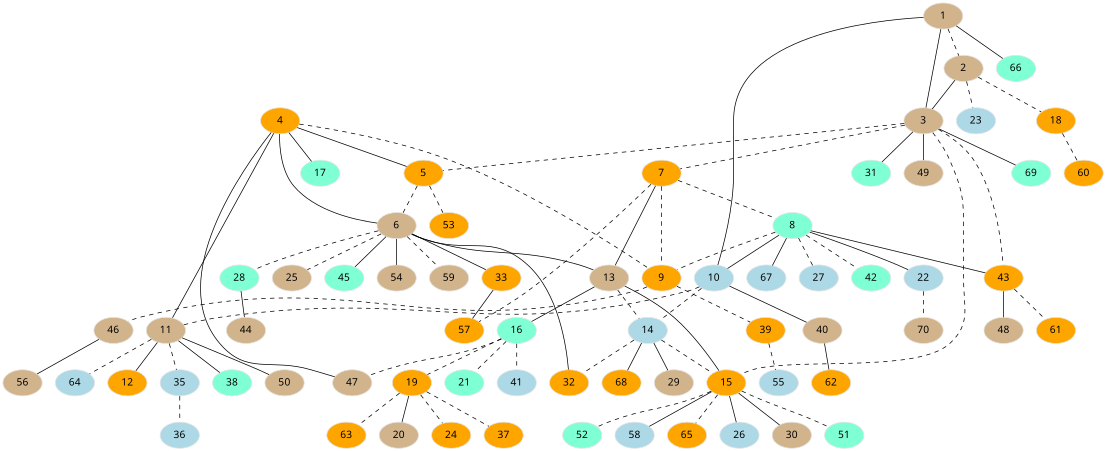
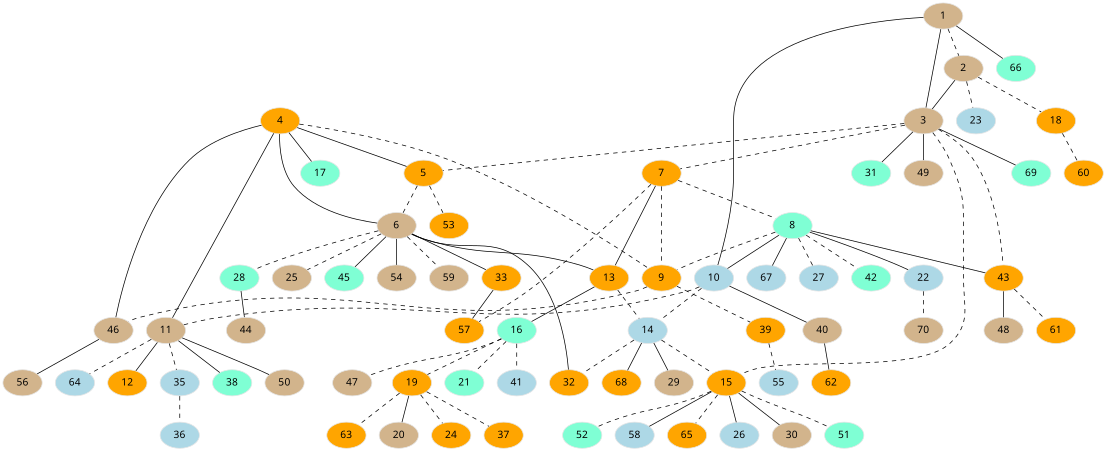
node "13": fillcolor tan -> orange
edge "4" -- "47": now "4" -- "46"
edge "13" -- "15": removed
